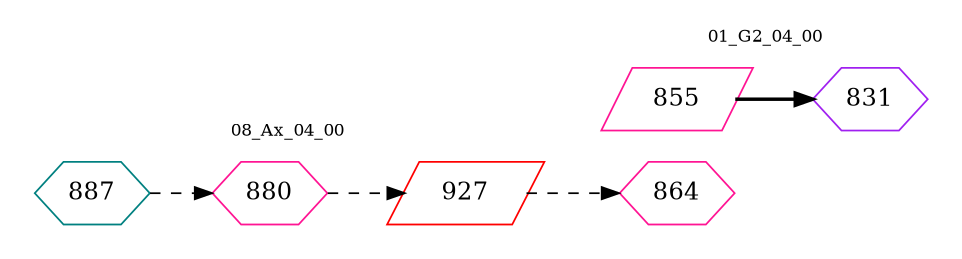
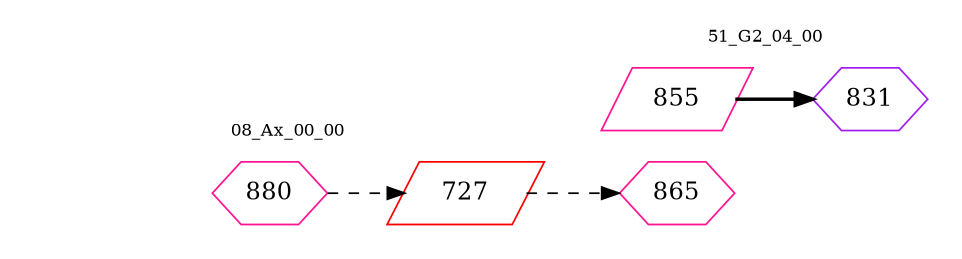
cluster "01_G2_04_00": label "01_G2_04_00" -> "51_G2_04_00"
cluster "08_Ax_04_00": label "08_Ax_04_00" -> "08_Ax_00_00"
node "887": removed
node "927": label "927" -> "727"
node "864": label "864" -> "865"
